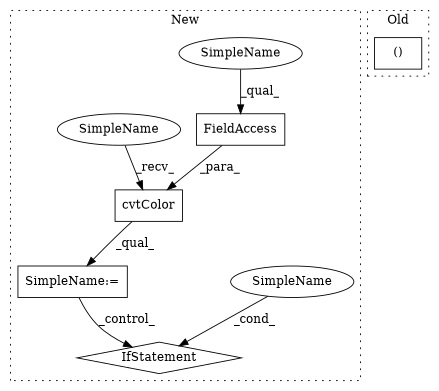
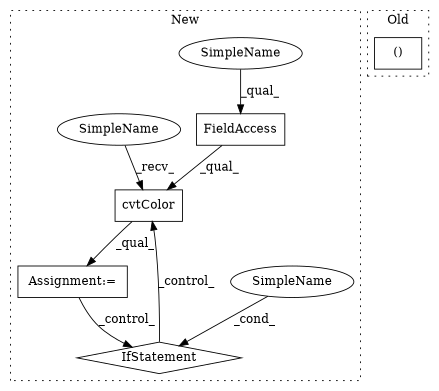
edge "FieldAccess" -> "cvtColor": label "_para_" -> "_qual_"
node "SimpleName:=": label "SimpleName:=" -> "Assignment:="
edge "IfStatement" -> "cvtColor": added, label "_control_"
